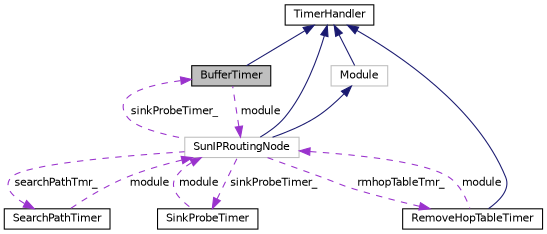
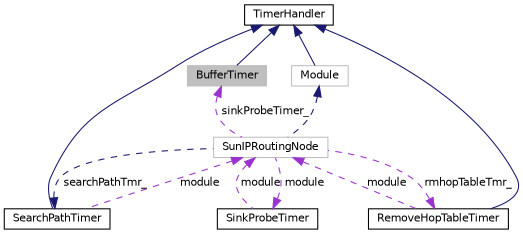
node "BufferTimer": color black -> grey75
edge "SunIPRoutingNode" -> "TimerHandler": now "SearchPathTimer" -> "TimerHandler"
edge "BufferTimer" -> "SunIPRoutingNode": removed, label "module"
edge "SunIPRoutingNode" -> "Module": style solid -> dashed
edge "SunIPRoutingNode" -> "SearchPathTimer": color darkorchid3 -> midnightblue
edge "SunIPRoutingNode" -> "SinkProbeTimer": label " sinkProbeTimer_" -> " module"
